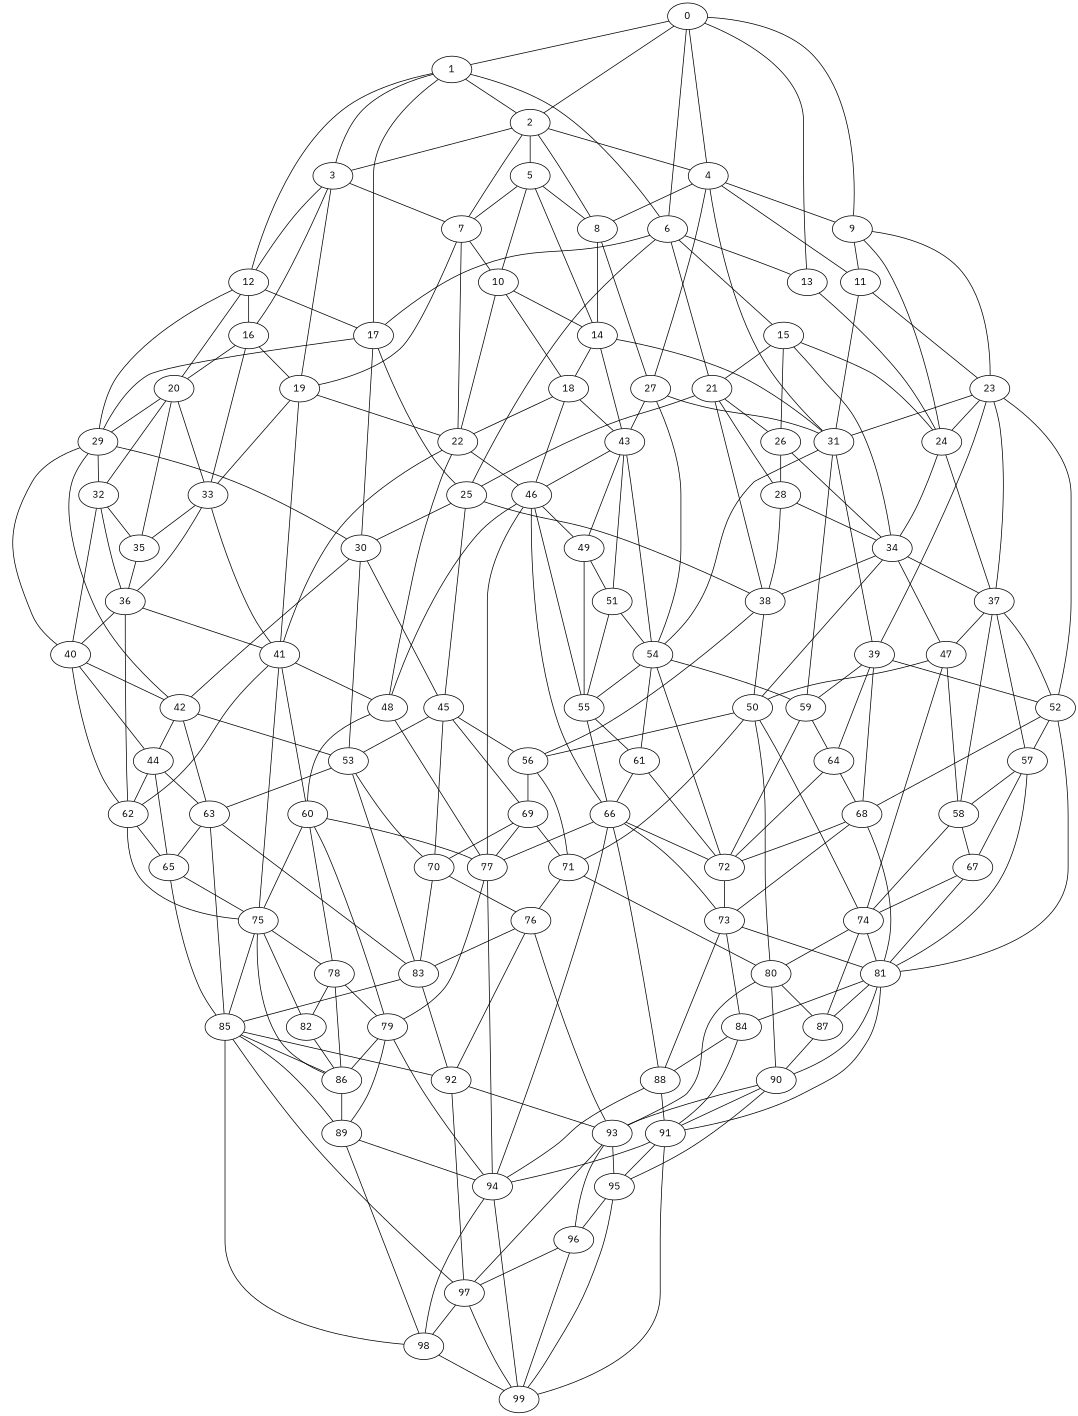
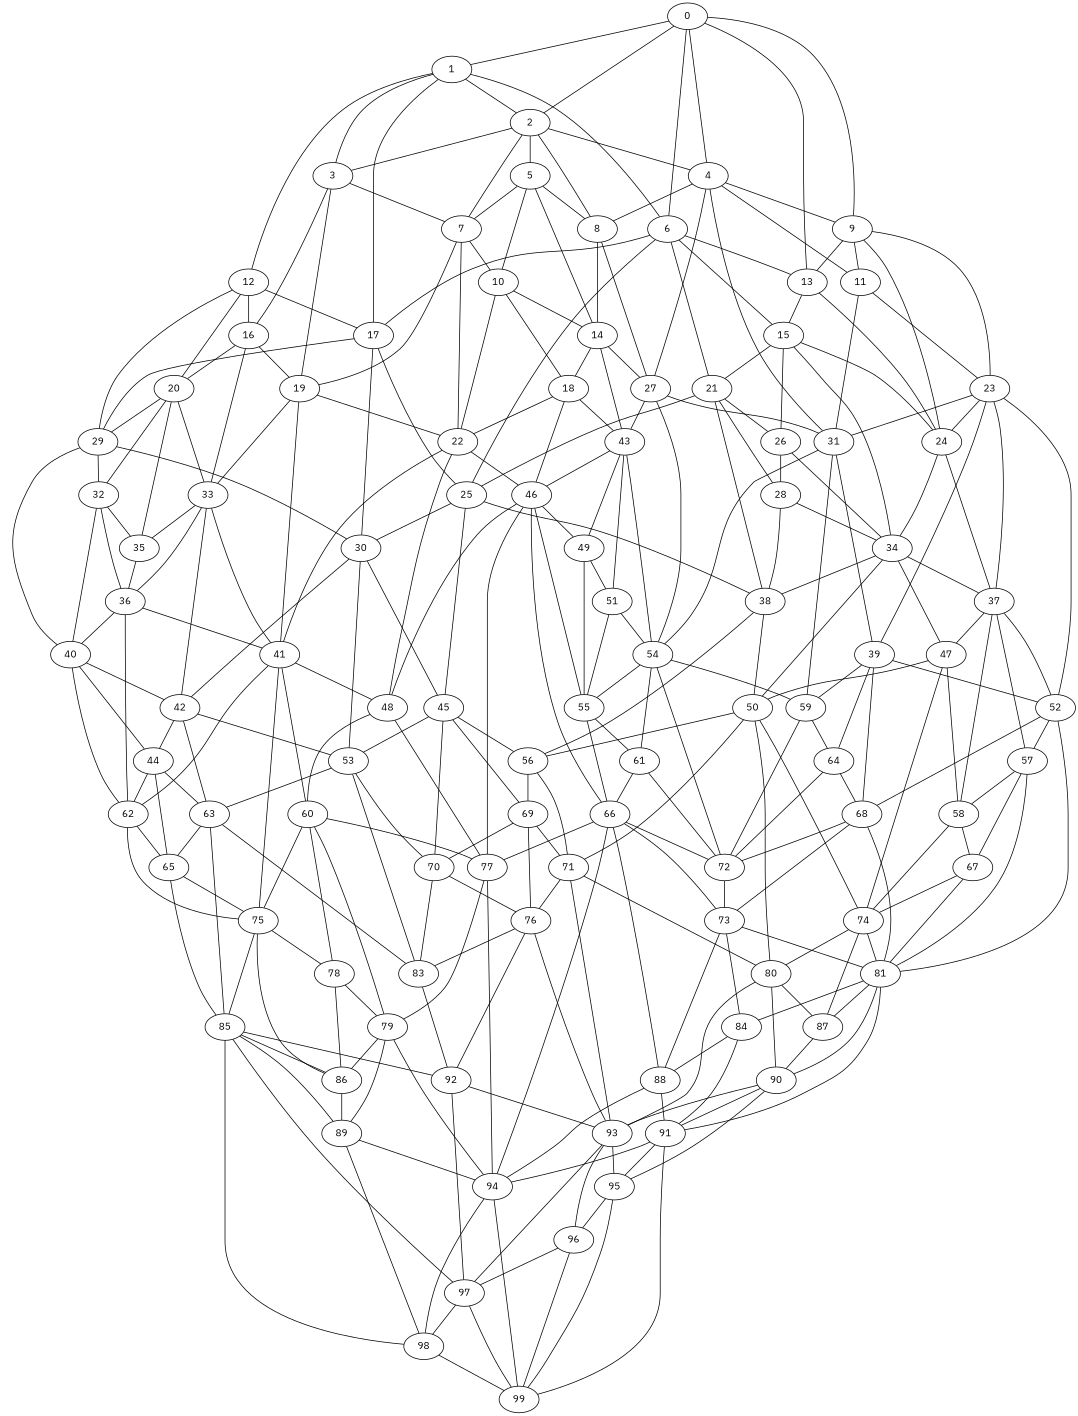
edge "3" -- "12": removed
edge "9" -- "13": added
edge "13" -- "15": added
edge "14" -- "31": now "14" -- "27"
edge "29" -- "42": now "33" -- "42"
edge "69" -- "77": now "69" -- "76"
edge "83" -- "85": removed
edge "71" -- "93": added
node "82": removed
